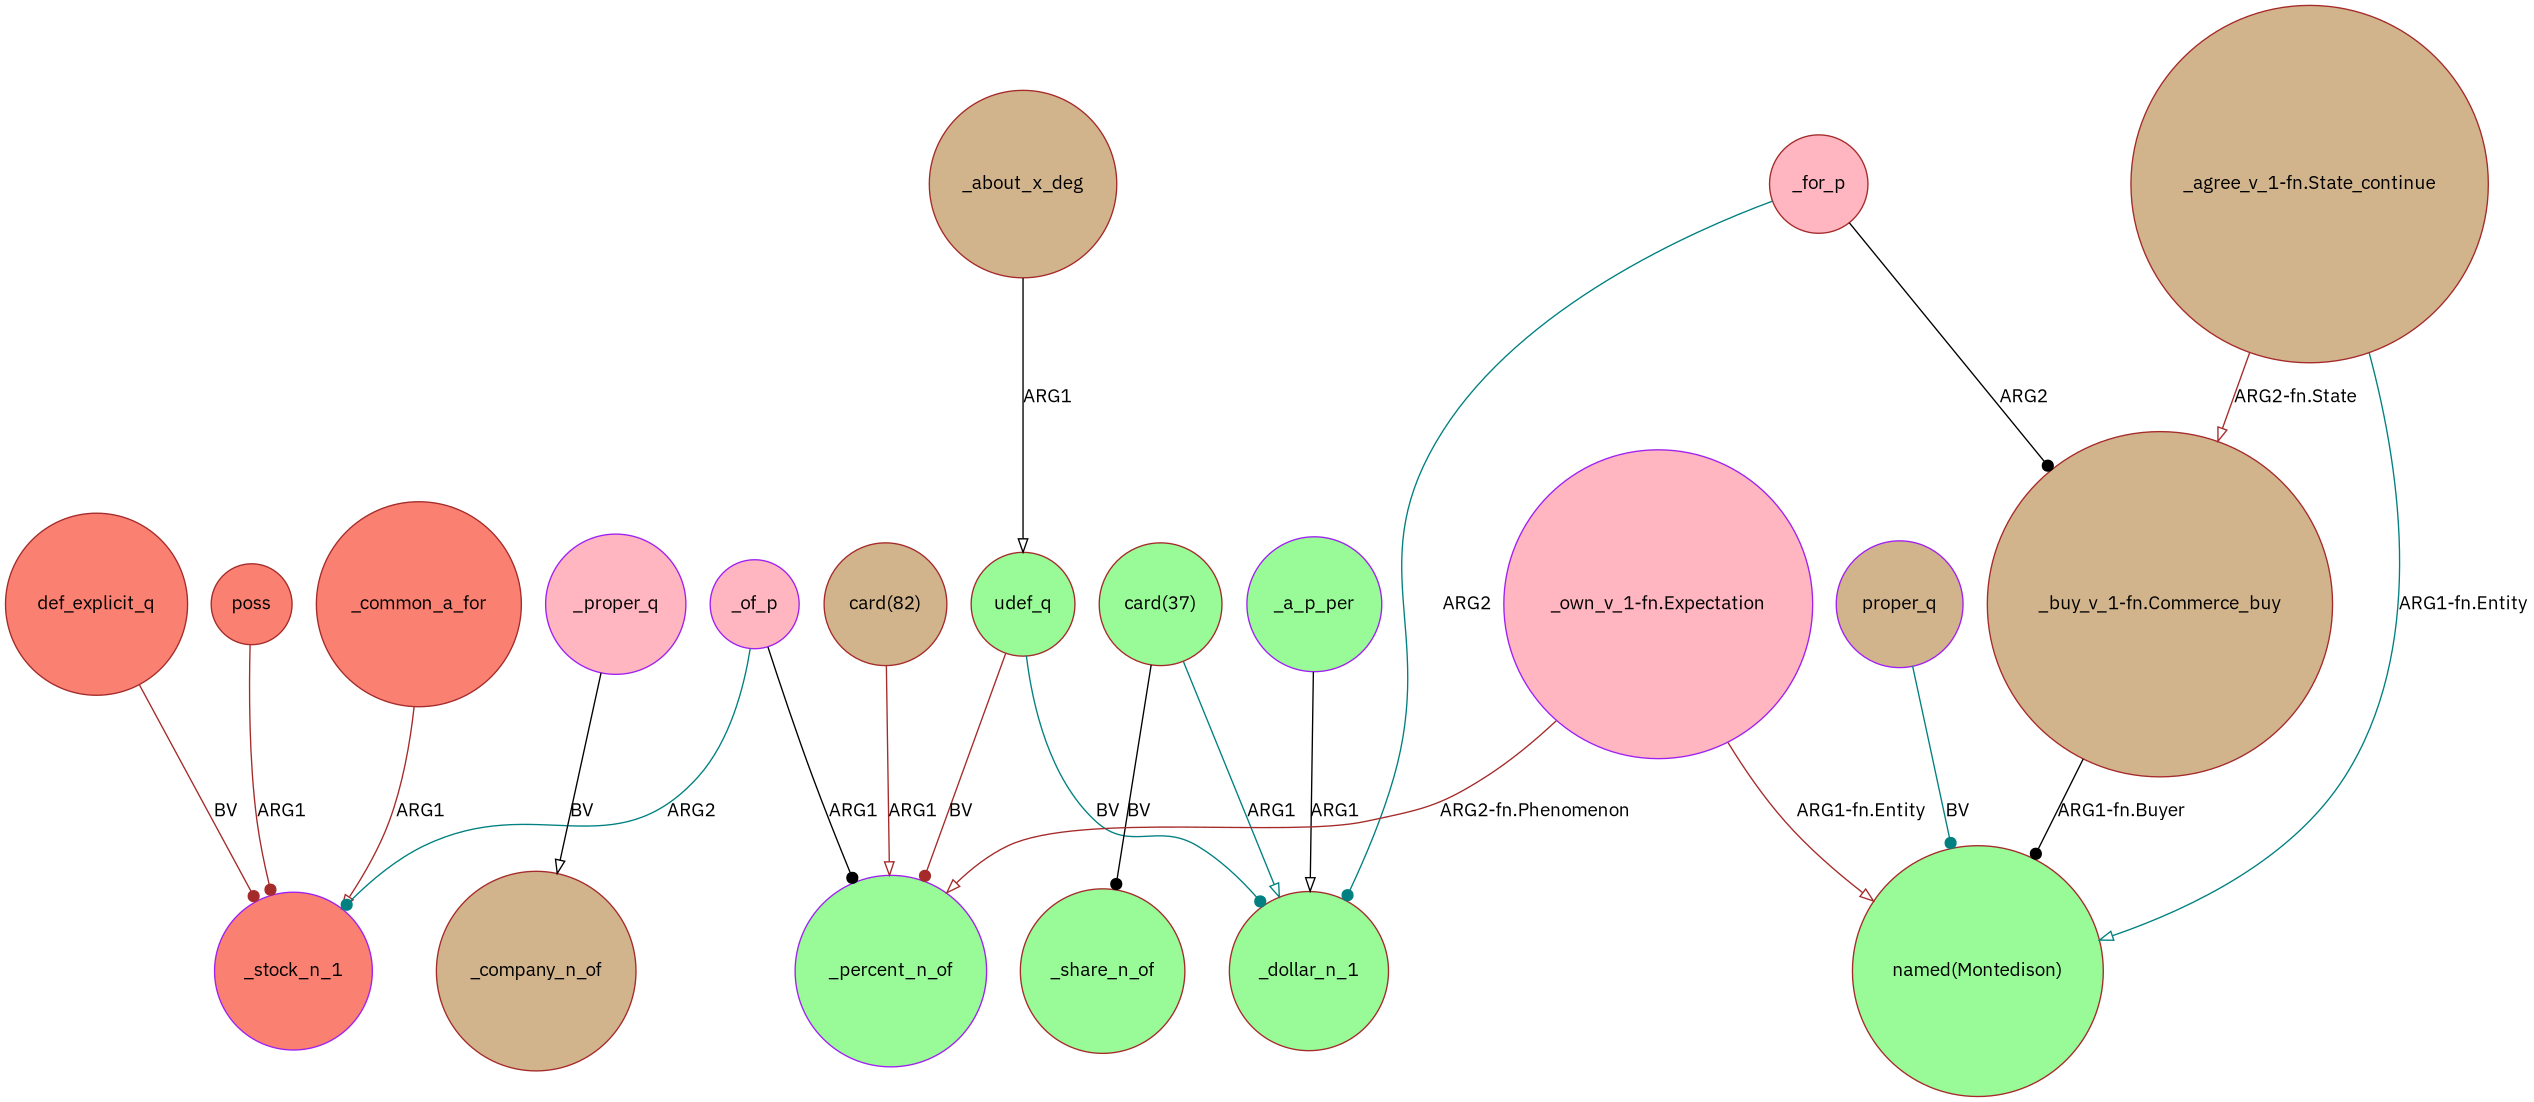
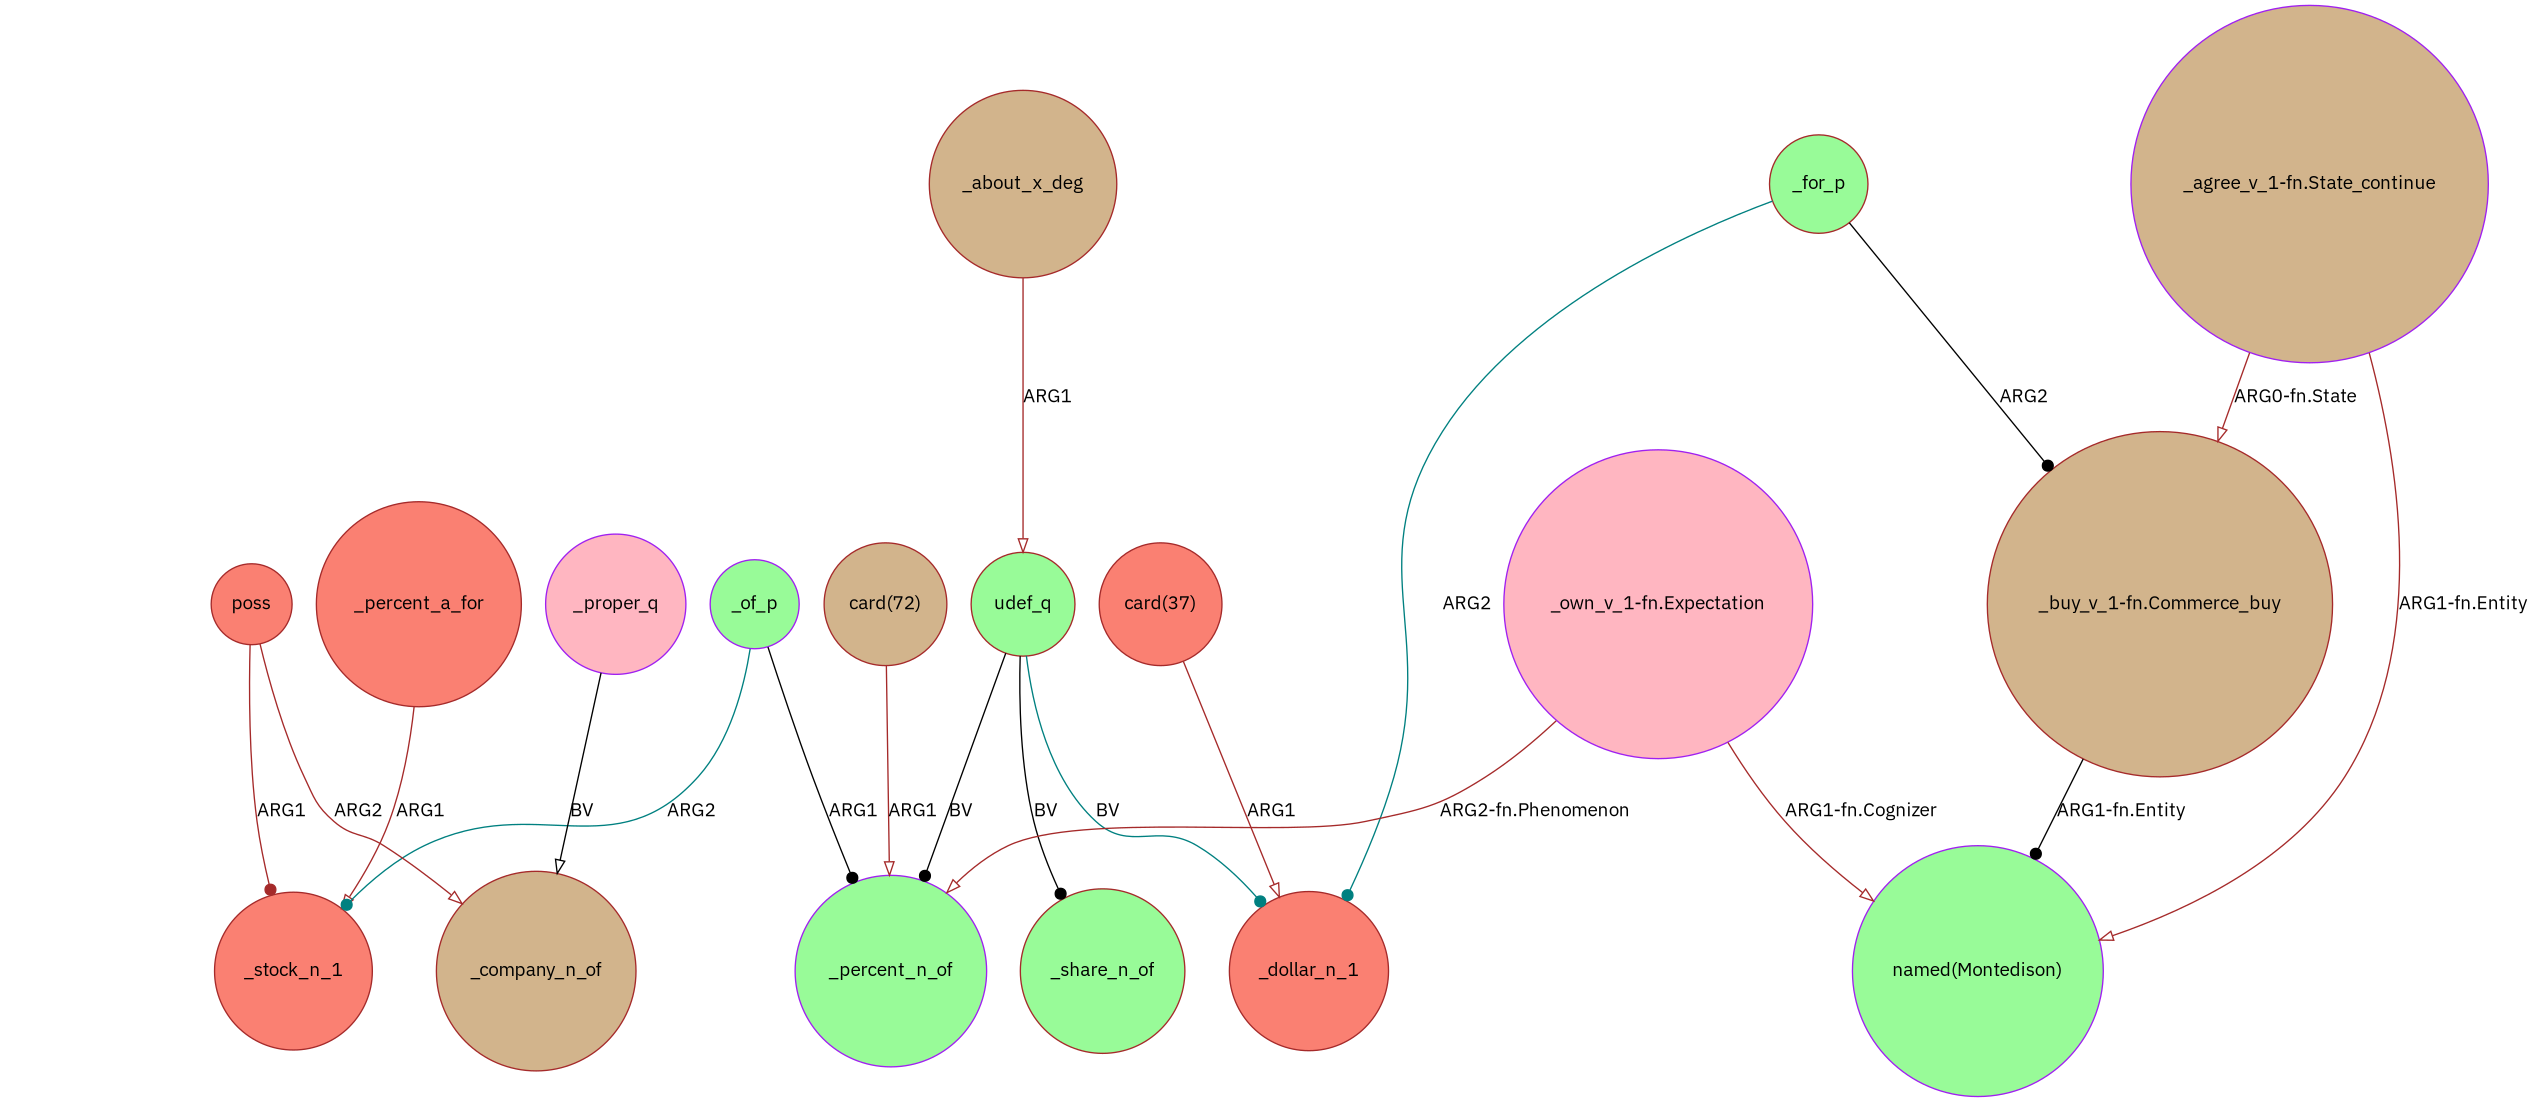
node "_for_p": fillcolor lightpink -> palegreen
node "_agree_v_1-fn.State_continue": color brown -> purple
edge "_agree_v_1-fn.State_continue" -> "_buy_v_1-fn.Commerce_buy": label "ARG2-fn.State" -> "ARG0-fn.State"
edge "_about_x_deg" -> "udef_q": color black -> brown
node "def_explicit_q": removed
node "_common_a_for": label "_common_a_for" -> "_percent_a_for"
node "_of_p": fillcolor lightpink -> palegreen
node "card(82)": label "card(82)" -> "card(72)"
node "card(37)": fillcolor palegreen -> salmon
node "_a_p_per": removed
node "proper_q": removed
edge "_agree_v_1-fn.State_continue" -> "named(Montedison)": color teal -> brown
edge "udef_q" -> "_percent_n_of": color brown -> black
edge "card(37)" -> "_share_n_of": now "udef_q" -> "_share_n_of"
edge "card(37)" -> "_dollar_n_1": color teal -> brown
edge "poss" -> "_company_n_of": added, label "ARG2"
edge "_own_v_1-fn.Expectation" -> "named(Montedison)": label "ARG1-fn.Entity" -> "ARG1-fn.Cognizer"
edge "_buy_v_1-fn.Commerce_buy" -> "named(Montedison)": label "ARG1-fn.Buyer" -> "ARG1-fn.Entity"
node "_stock_n_1": color purple -> brown
node "_dollar_n_1": fillcolor palegreen -> salmon
node "named(Montedison)": color brown -> purple
